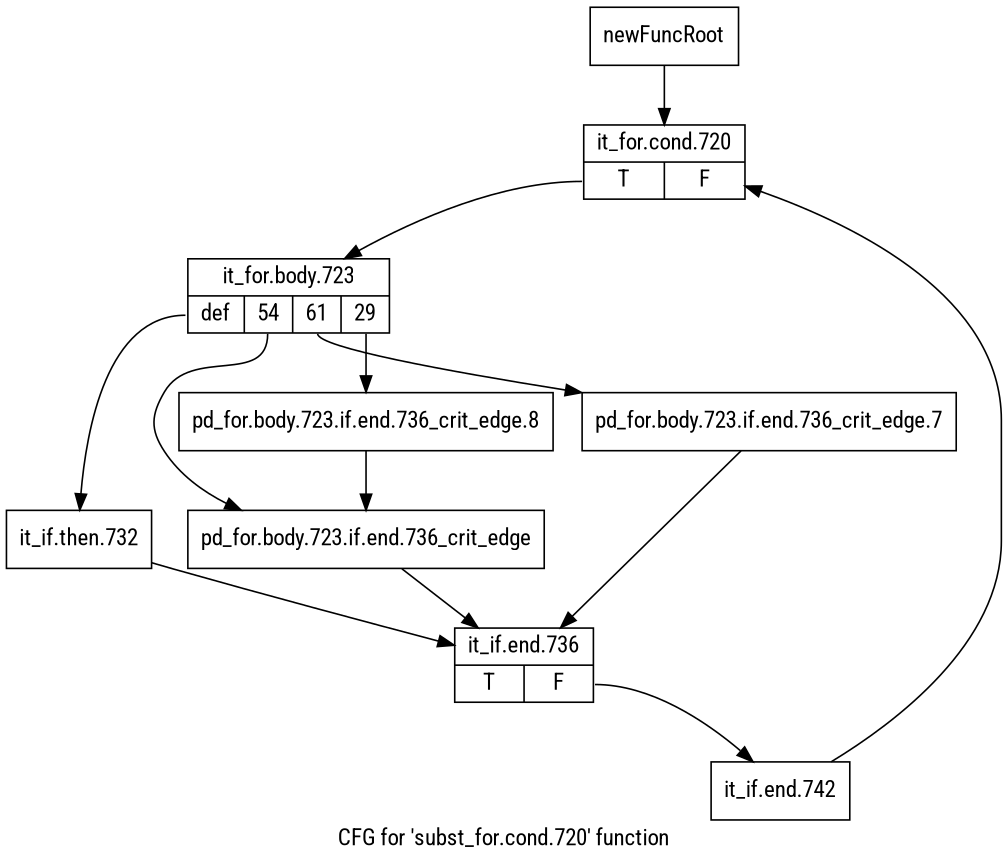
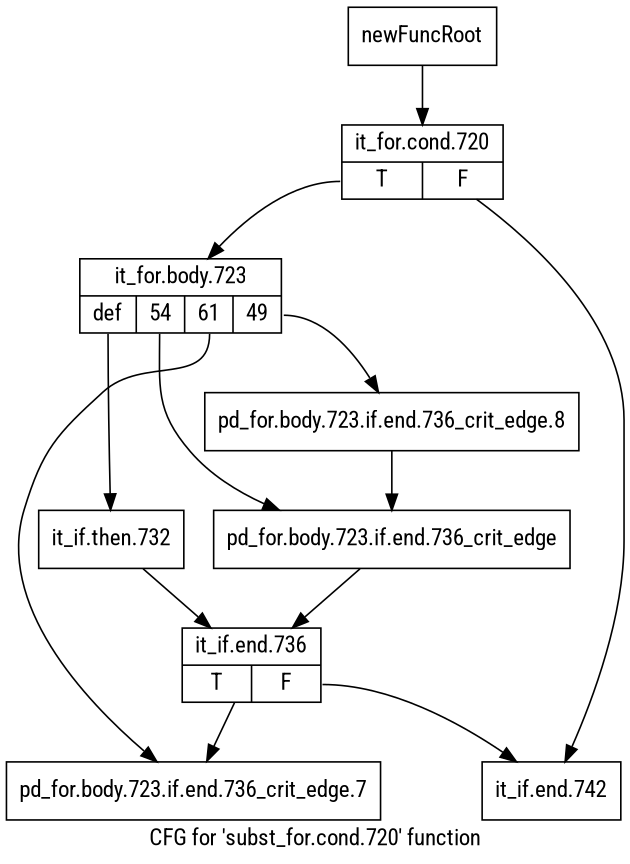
node "it_for.body.723": text "29" -> "49"
edge "it_if.end.742" -> "it_for.cond.720": reversed
edge "pd_for.body.723.if.end.736_crit_edge.7" -> "it_if.end.736": reversed
